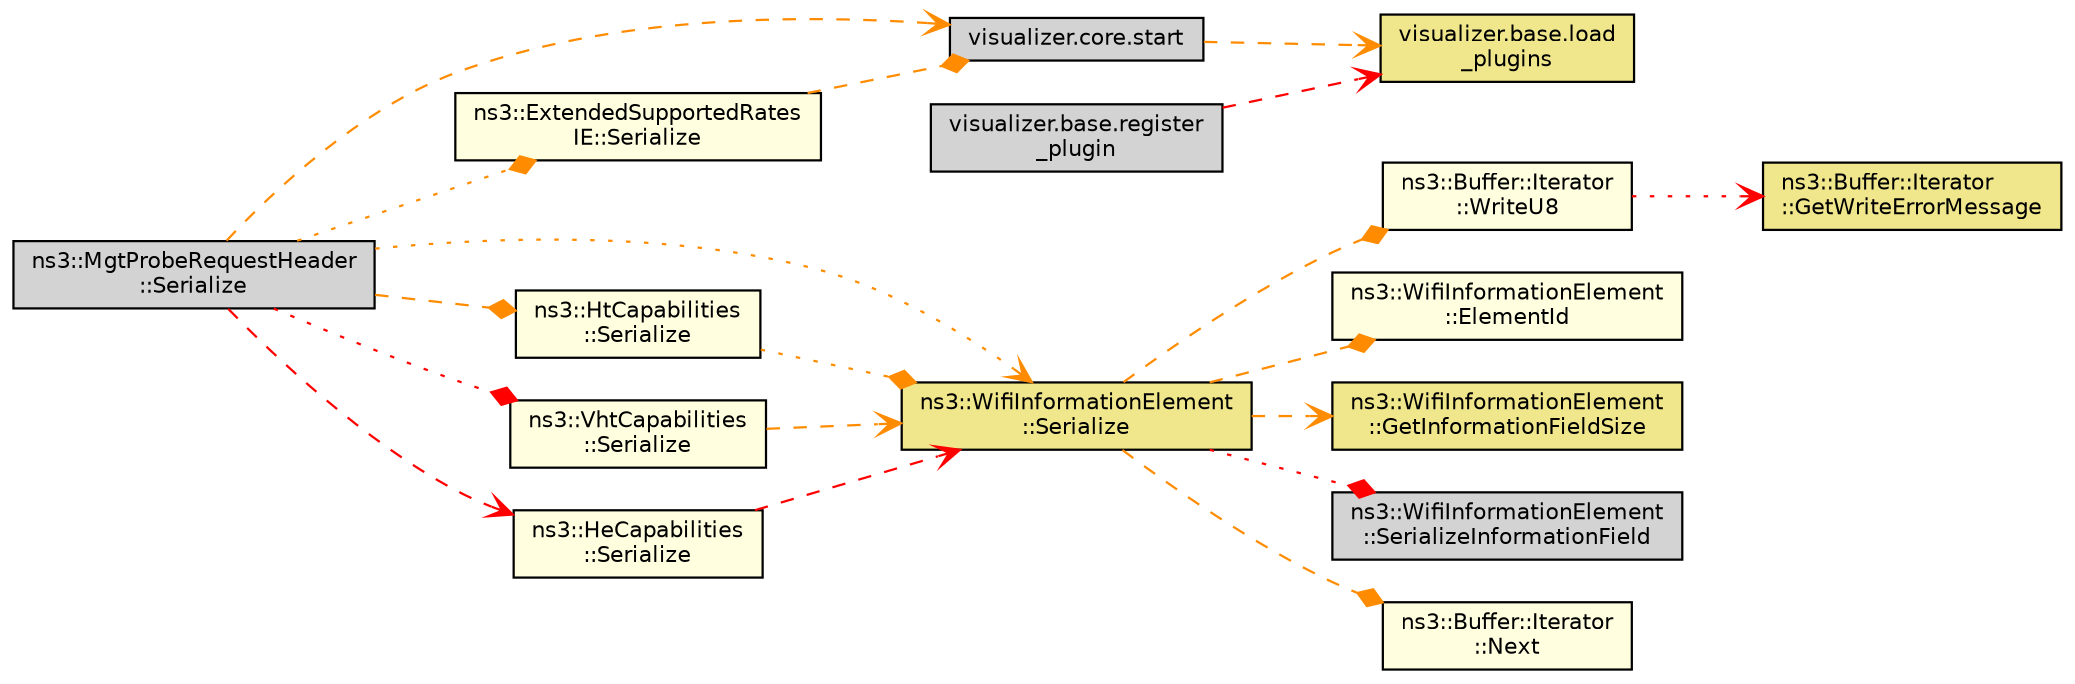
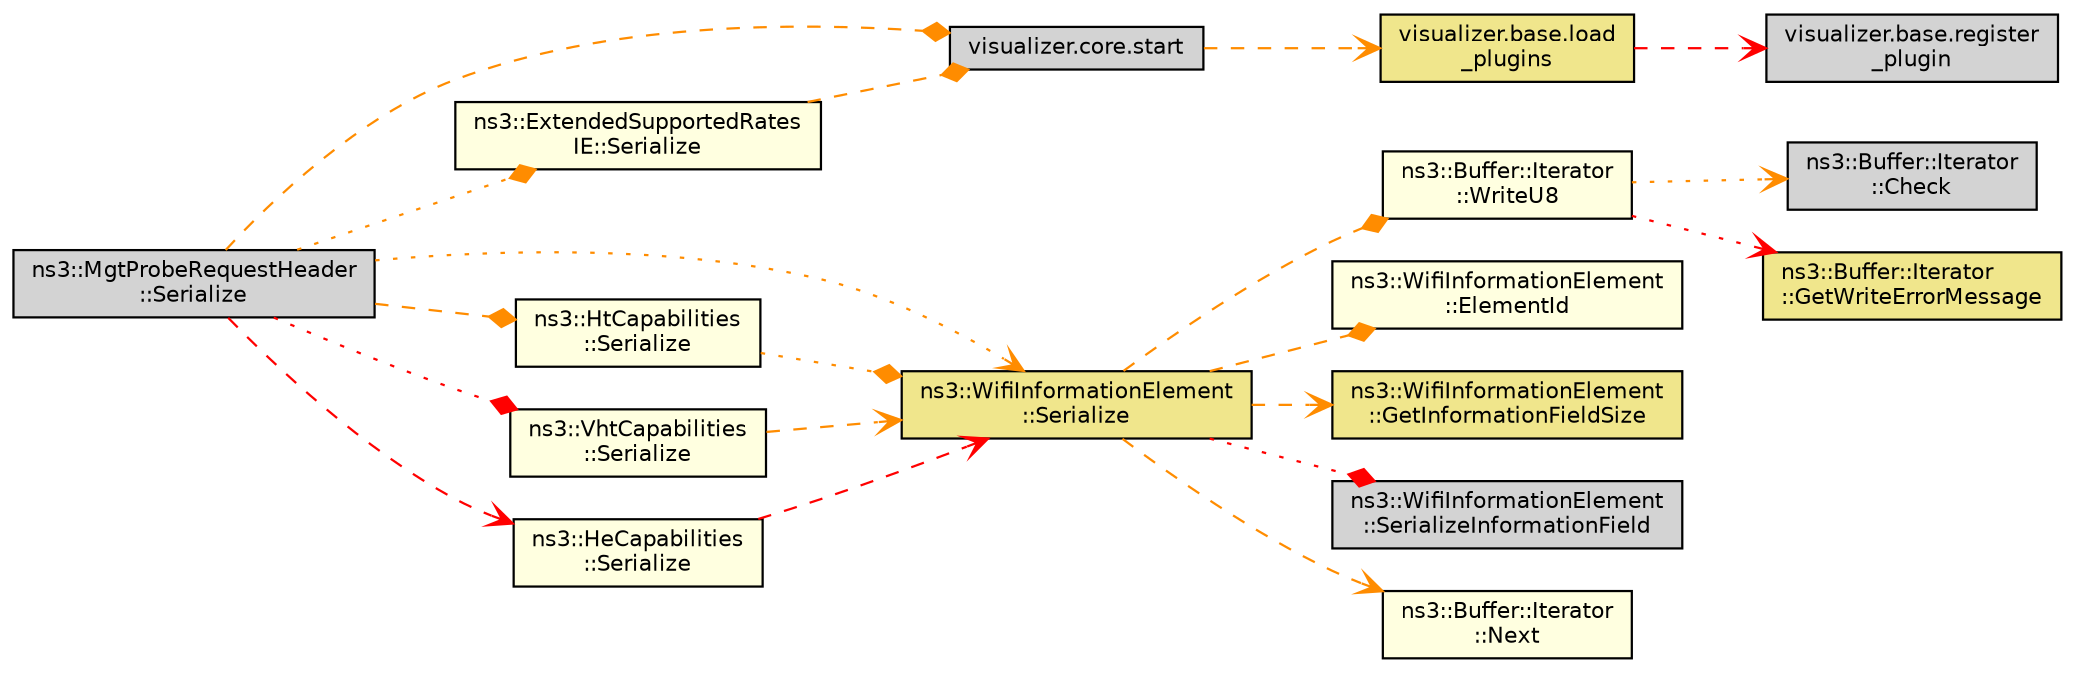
edge "ns3::MgtProbeRequestHeader ::Serialize" -> "visualizer.core.start": arrowhead vee -> diamond
edge "visualizer.base.register _plugin" -> "visualizer.base.load _plugins": reversed
node "ns3::Buffer::Iterator ::Check": added
edge "ns3::WifiInformationElement ::Serialize" -> "ns3::Buffer::Iterator ::Next": arrowhead diamond -> vee
